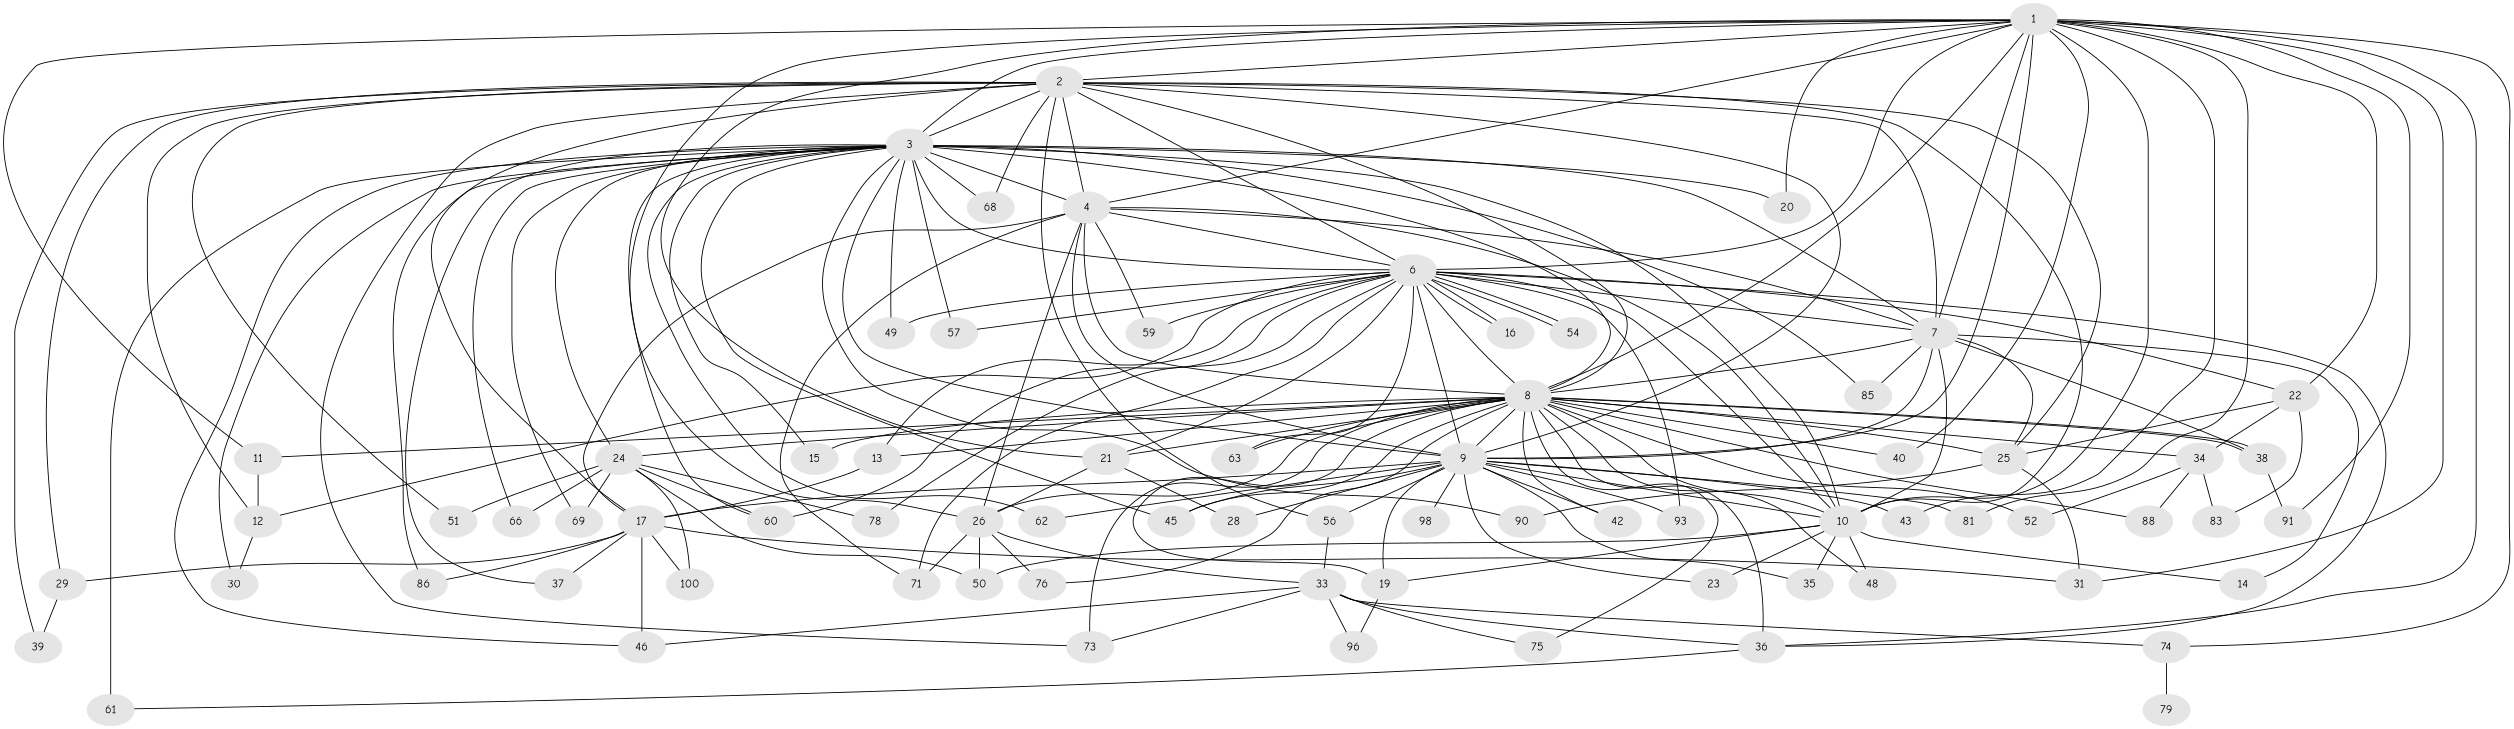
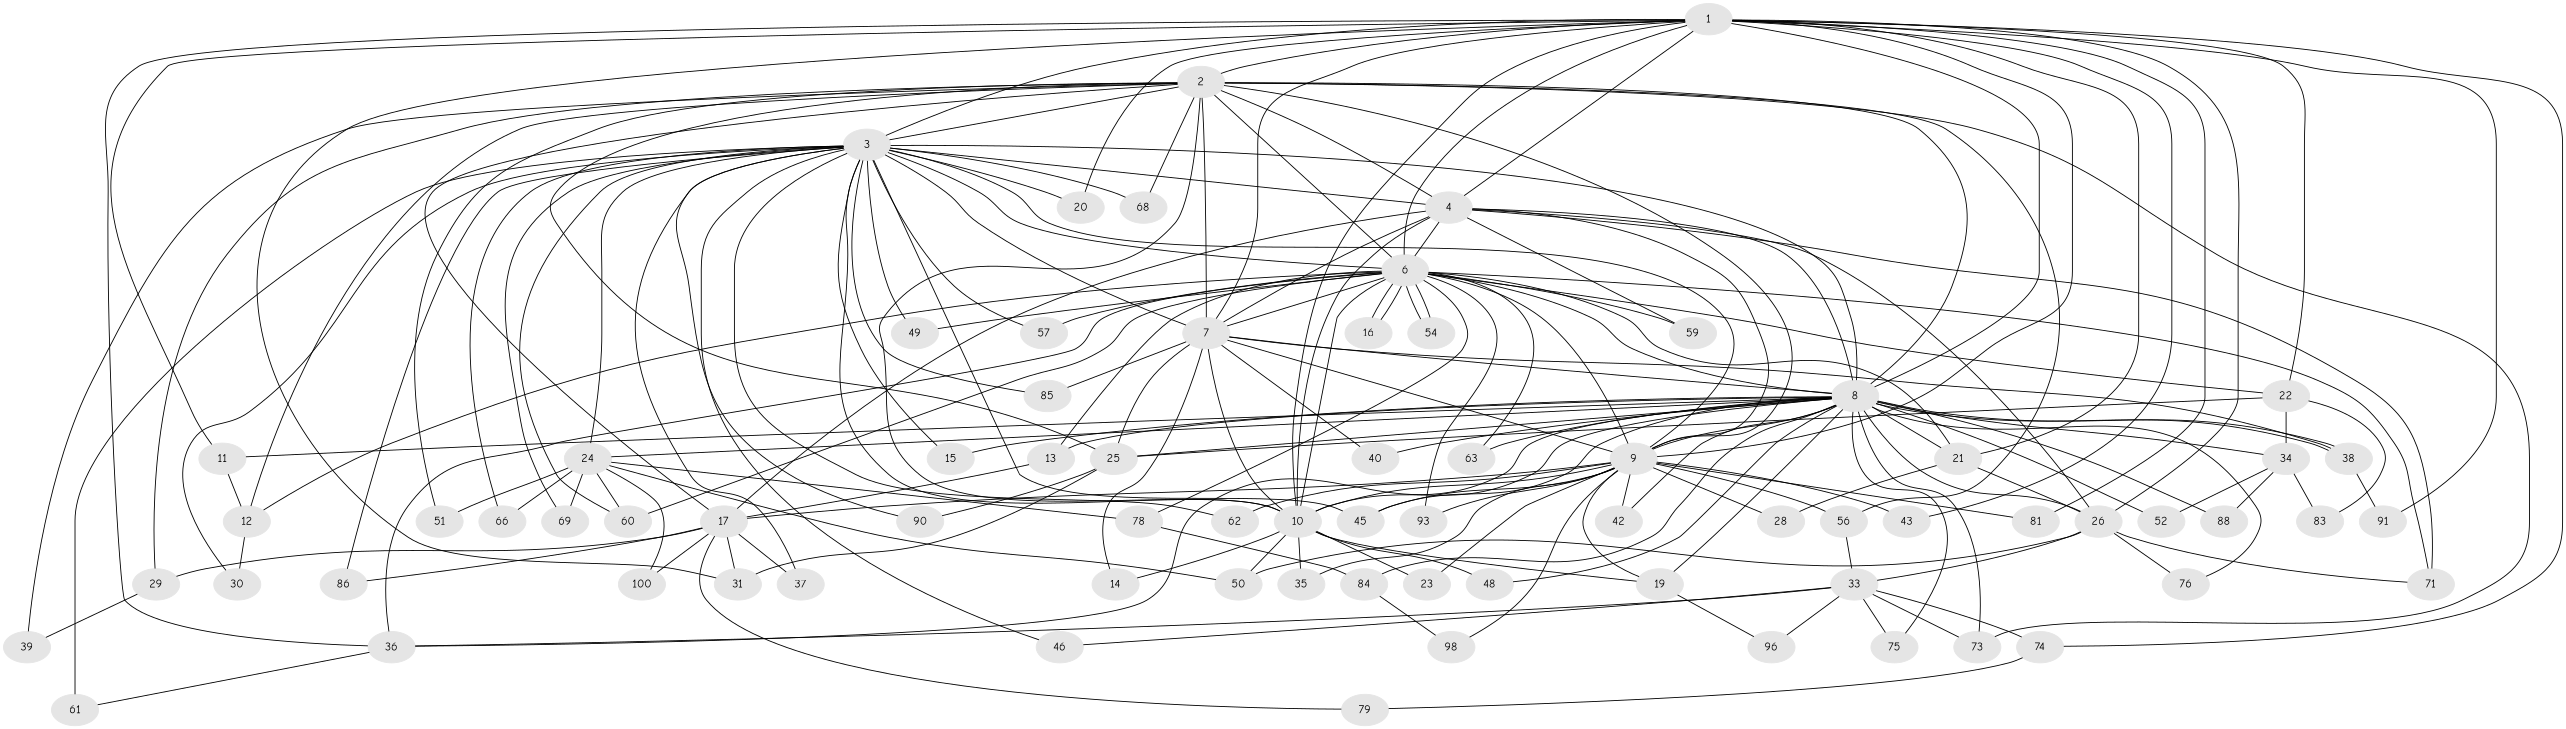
edge "1" -- "40": now "7" -- "40"
edge "17" -- "46": now "17" -- "79"
node "84": added
